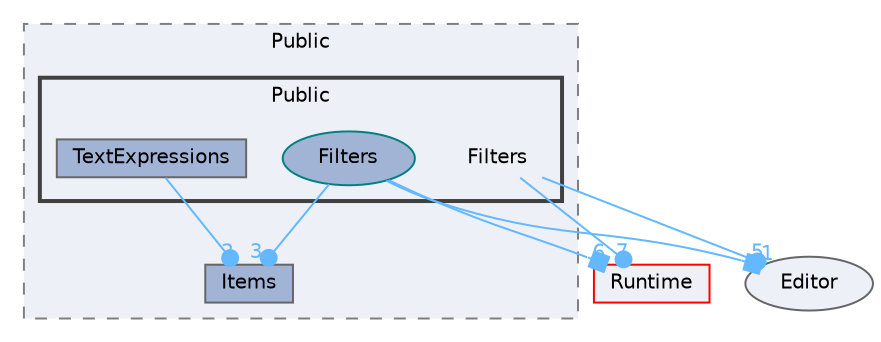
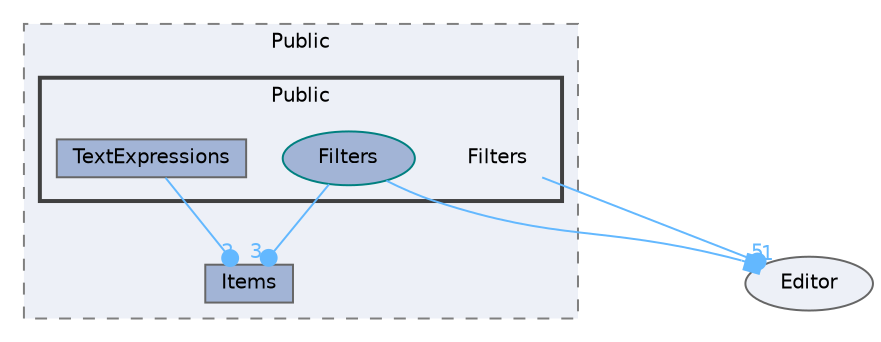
node "Runtime": removed
